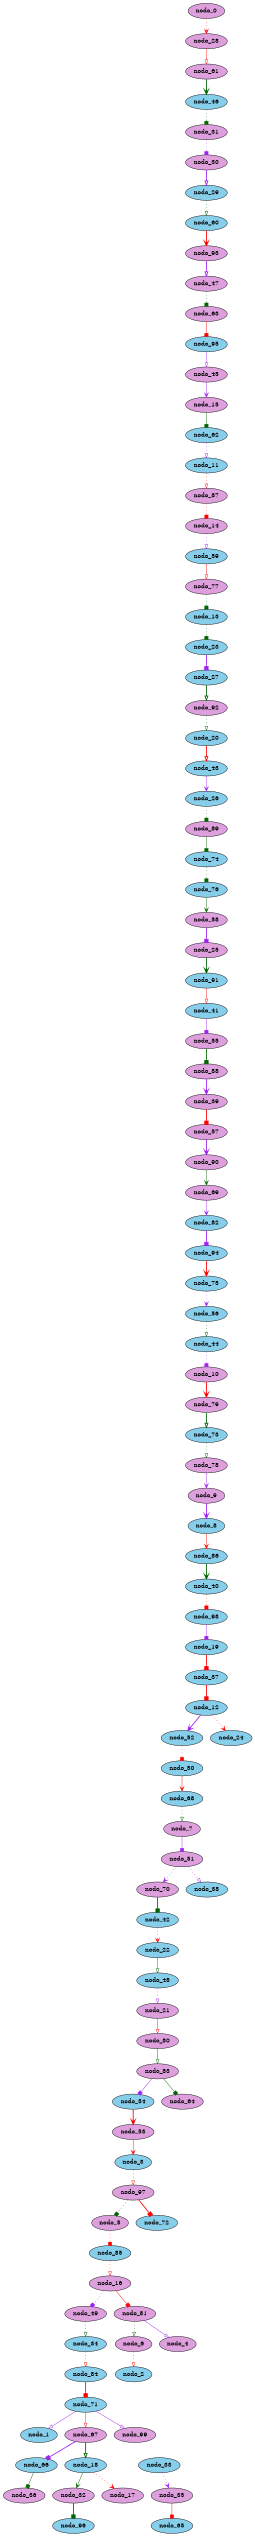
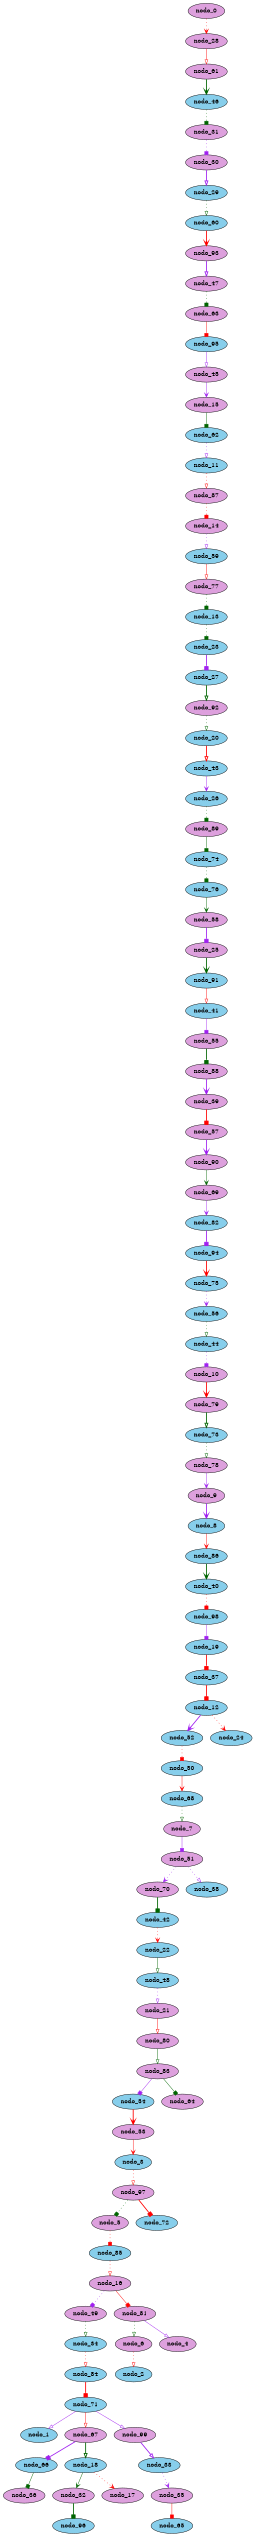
edge "nodo_99" -> "nodo_33": added
